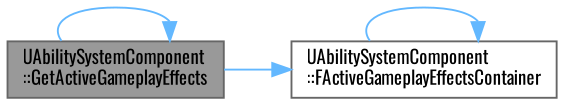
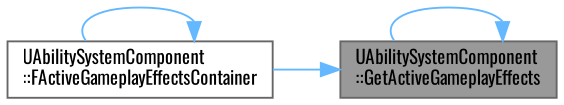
edge "UAbilitySystemComponent ::GetActiveGameplayEffects" -> "UAbilitySystemComponent ::FActiveGameplayEffectsContainer": reversed
